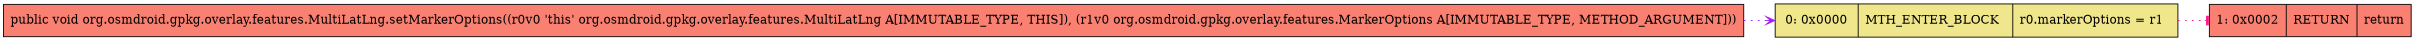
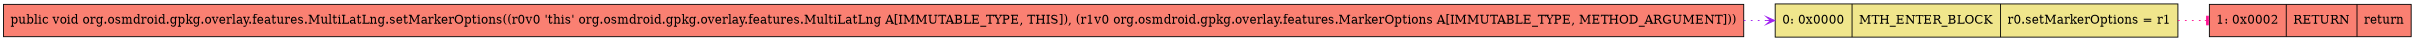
node "0: 0x0000": text "r0.markerOptions = r1" -> "r0.setMarkerOptions = r1"
